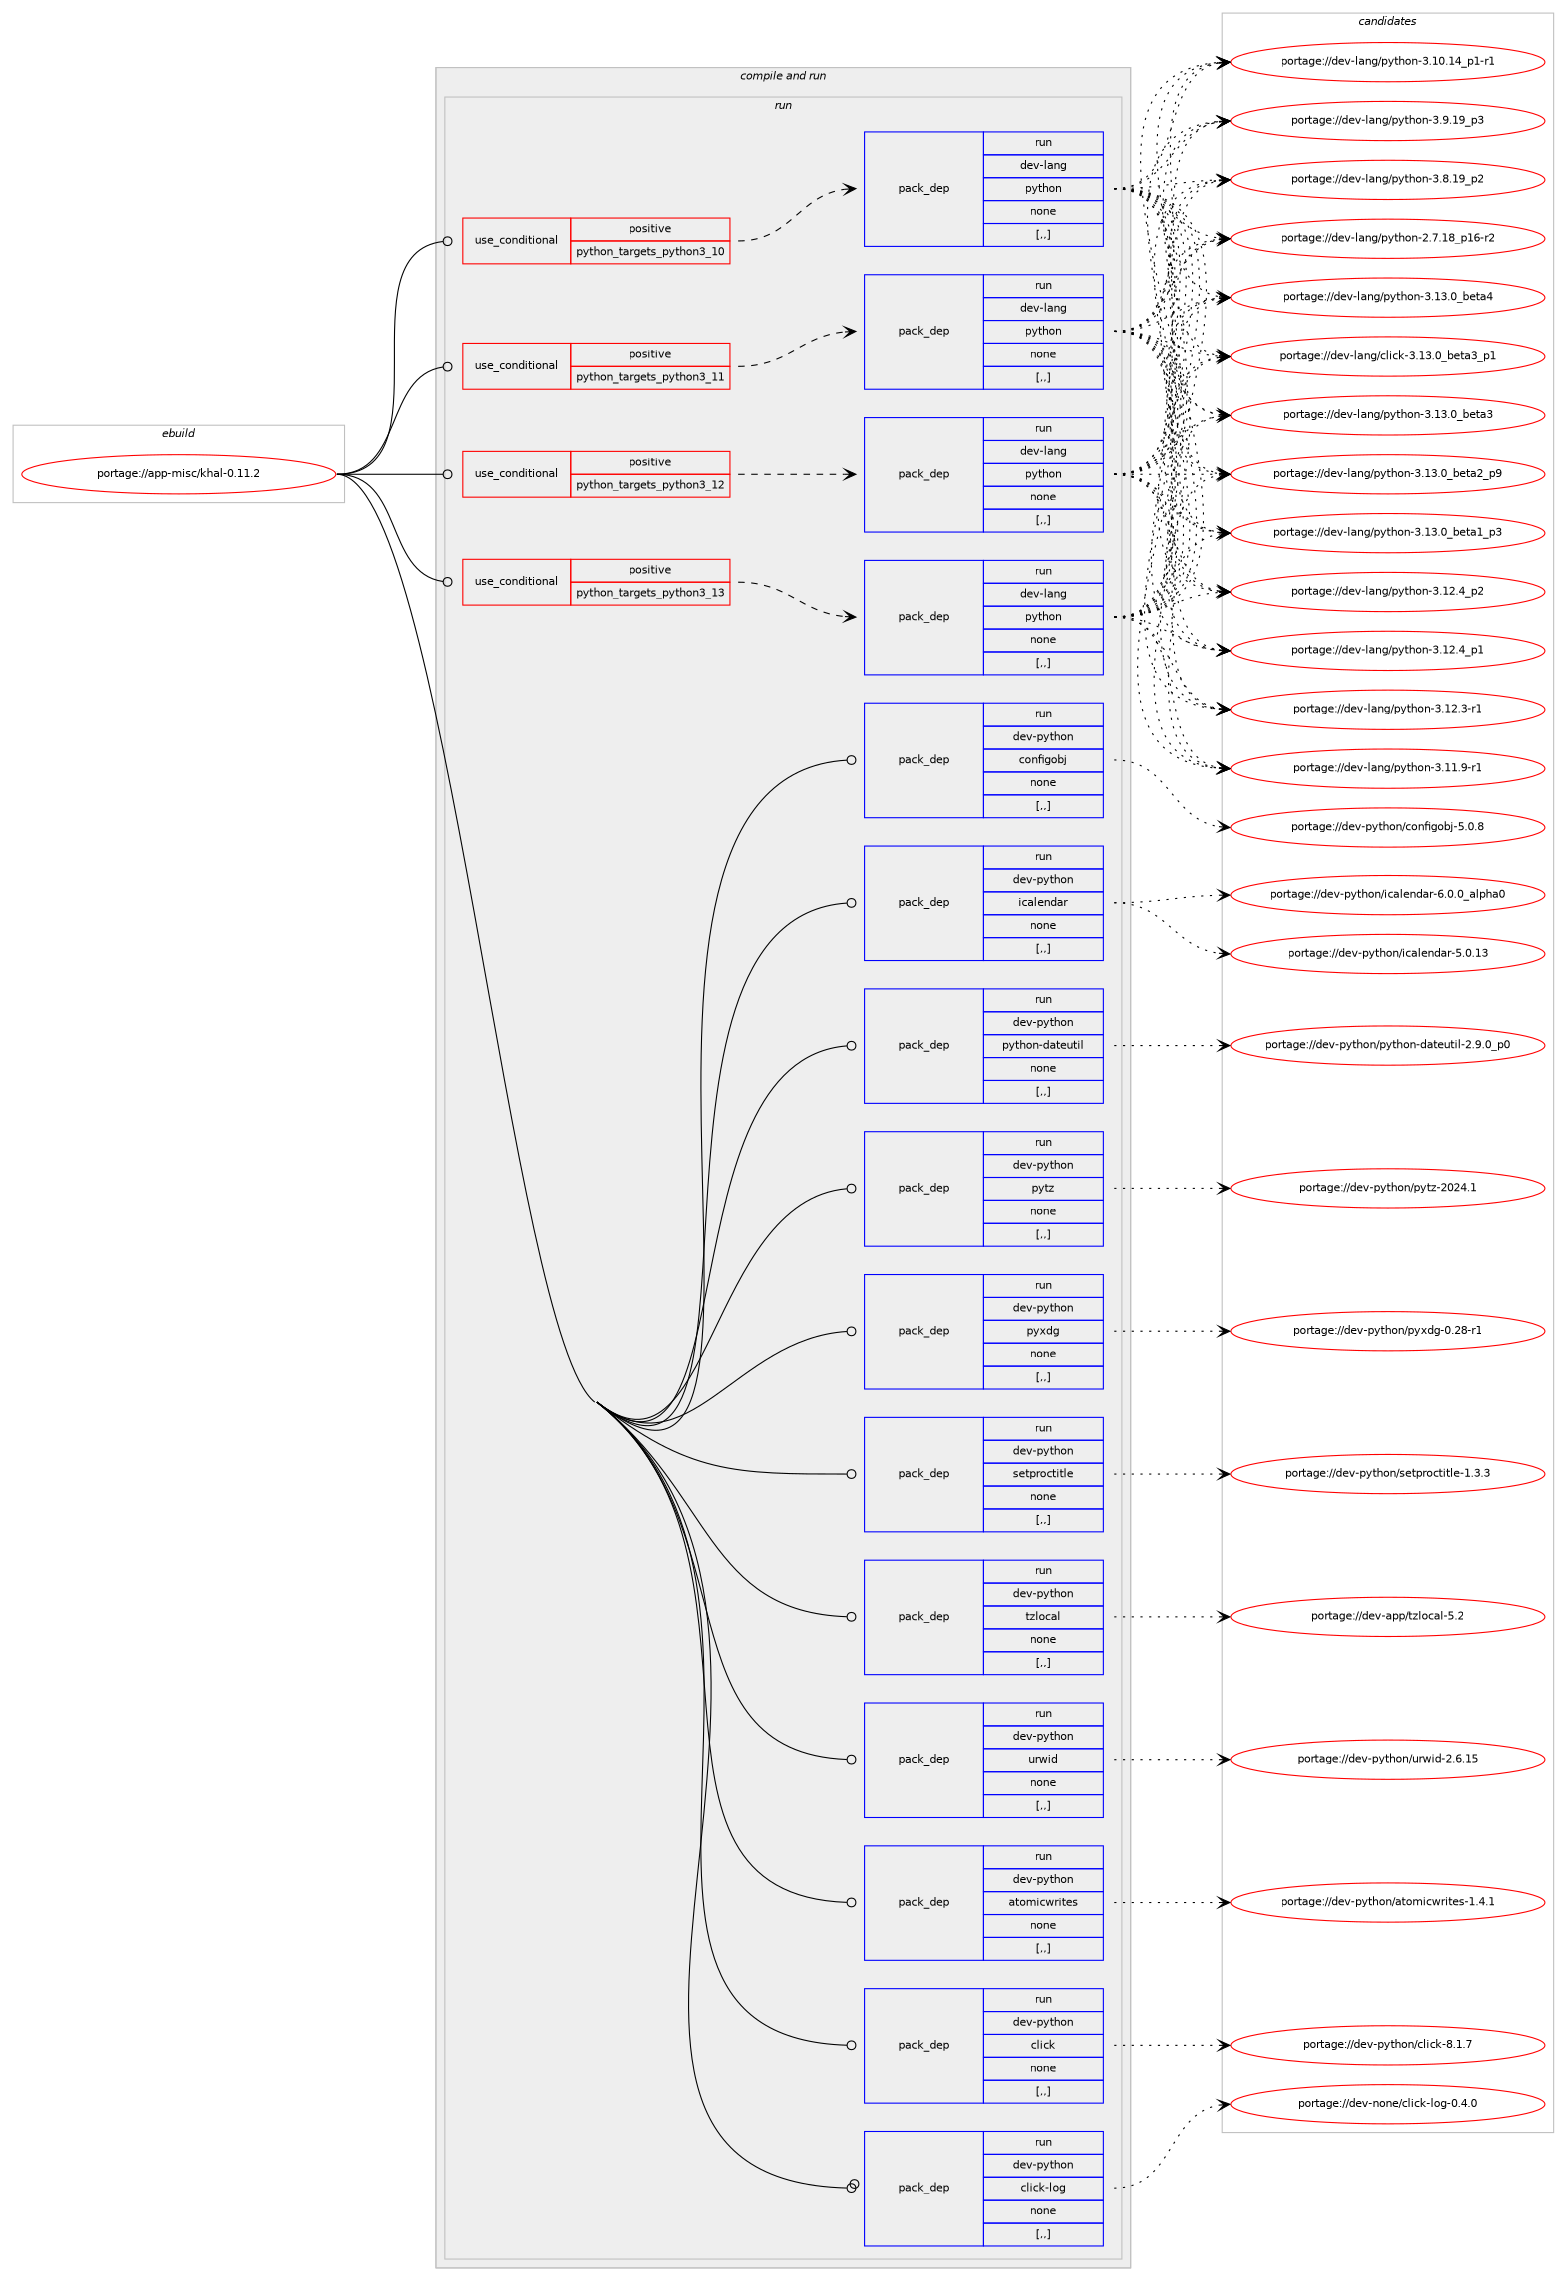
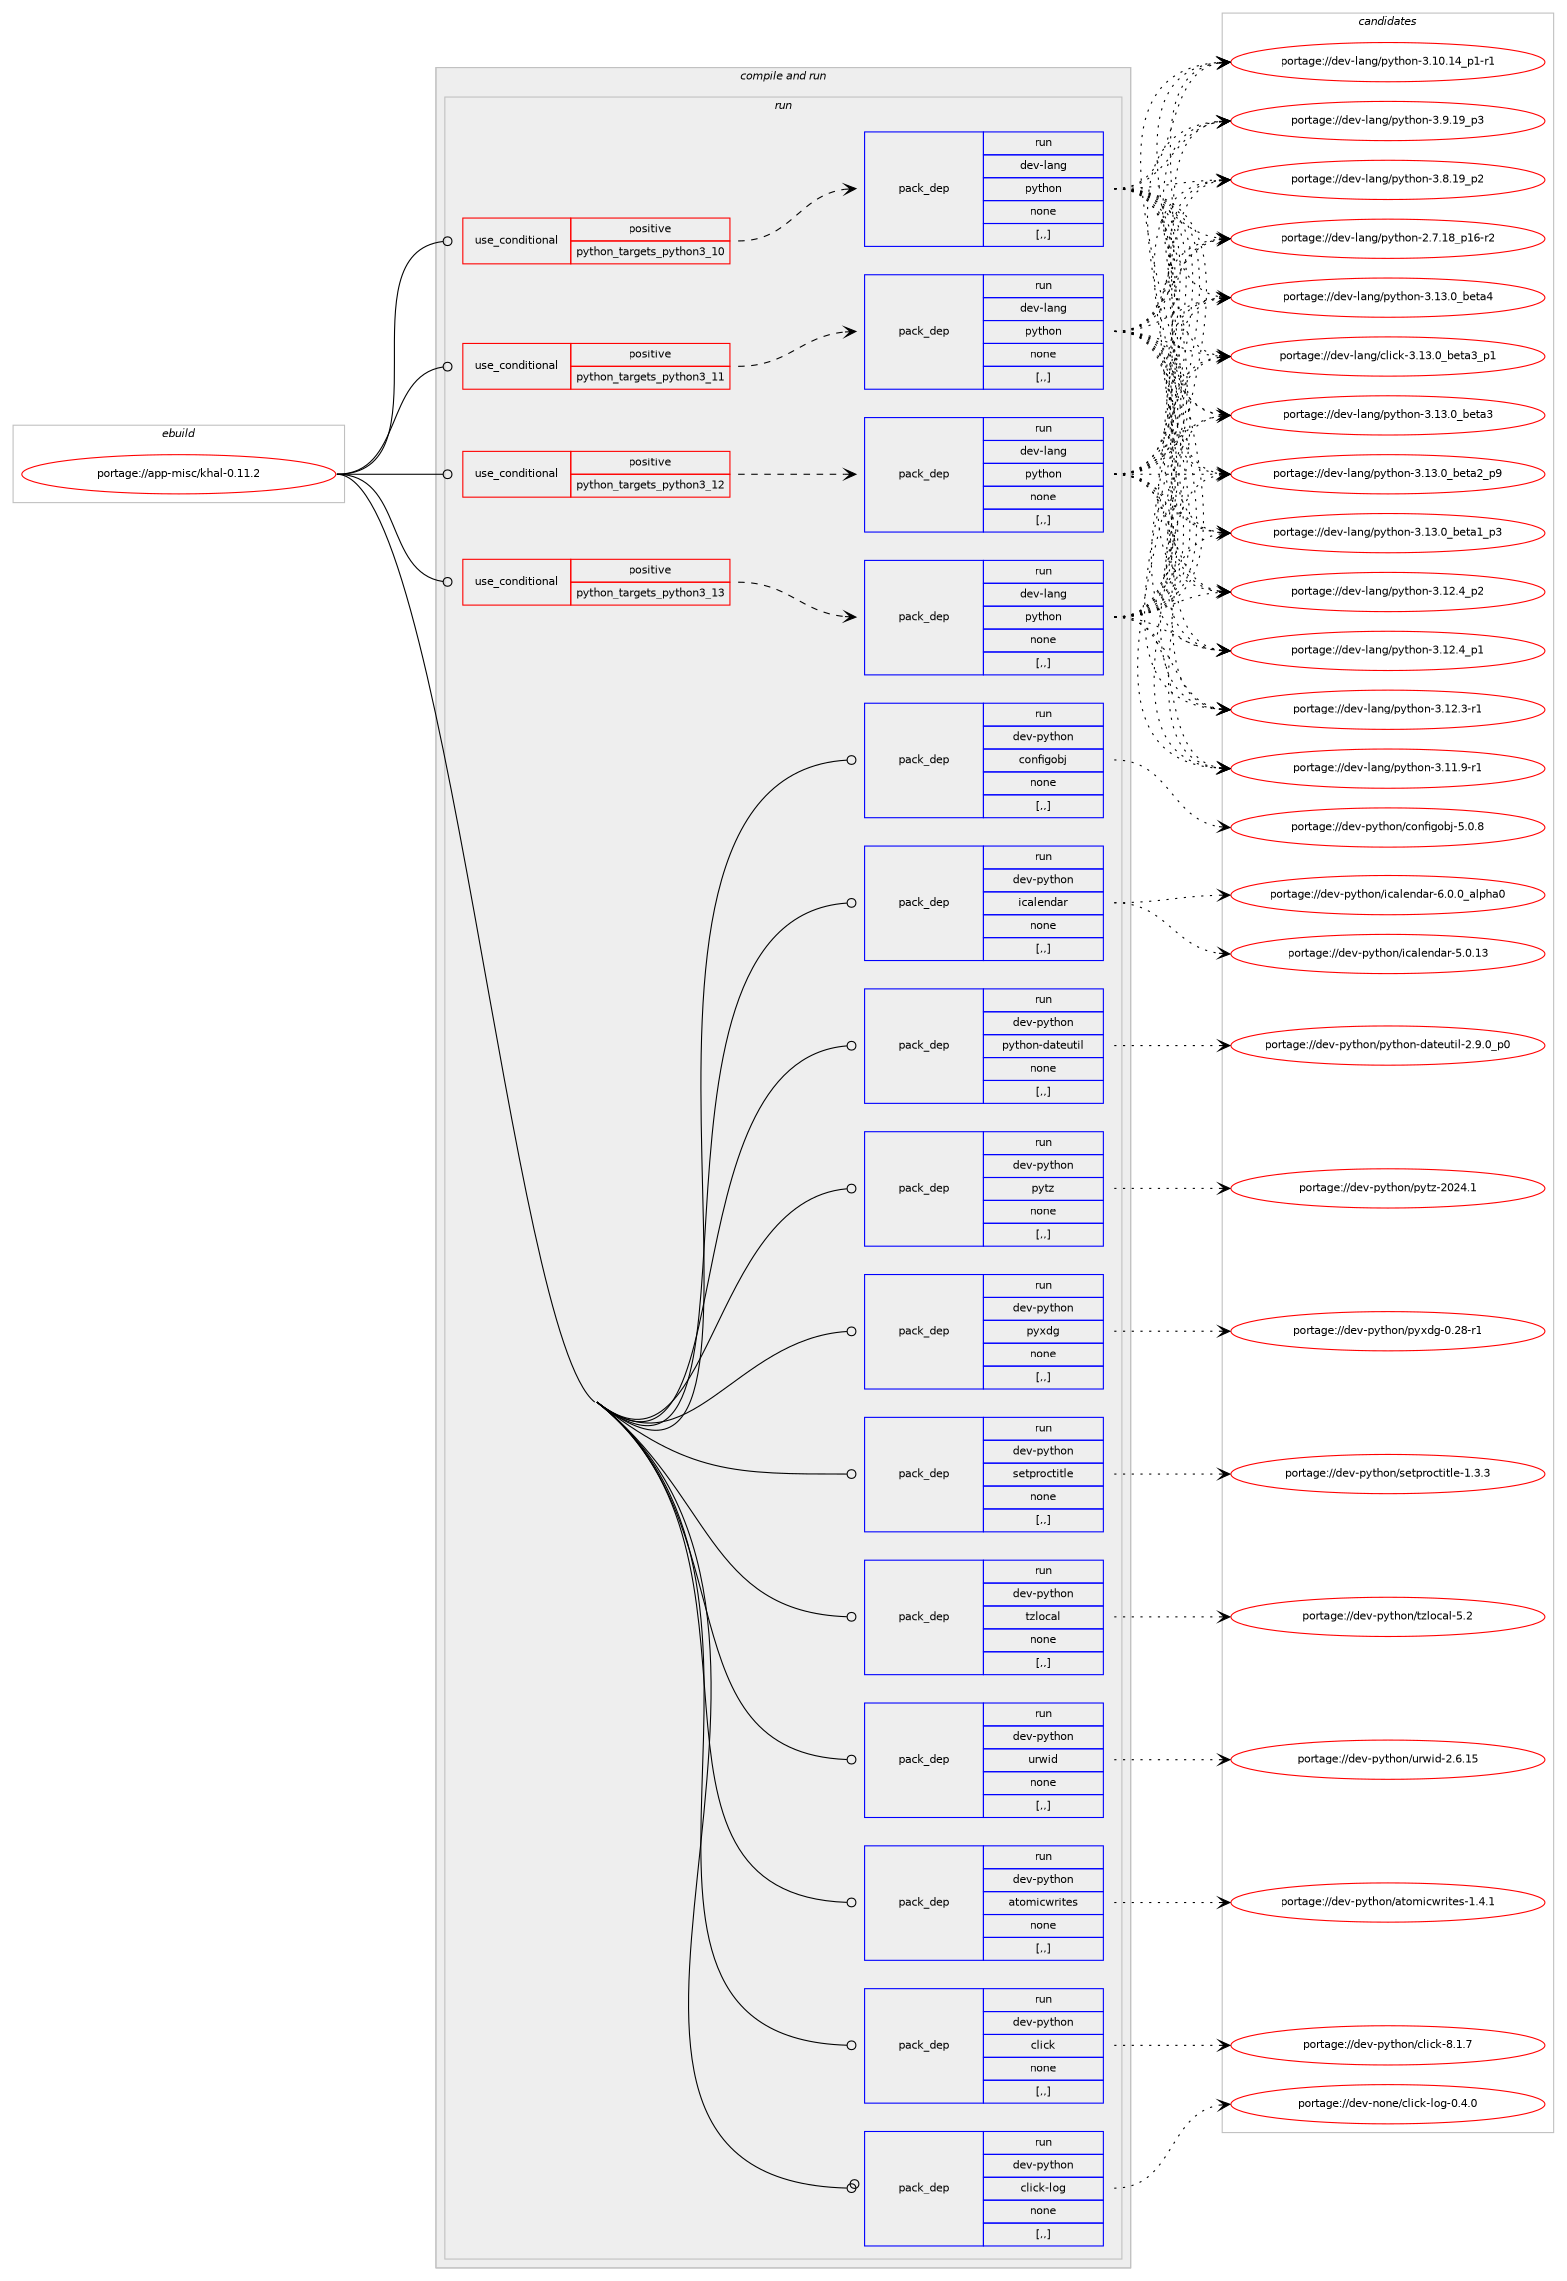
node "portage://dev-app/tzlocal-5.2": label "portage://dev-app/tzlocal-5.2" -> "portage://dev-python/tzlocal-5.2"
